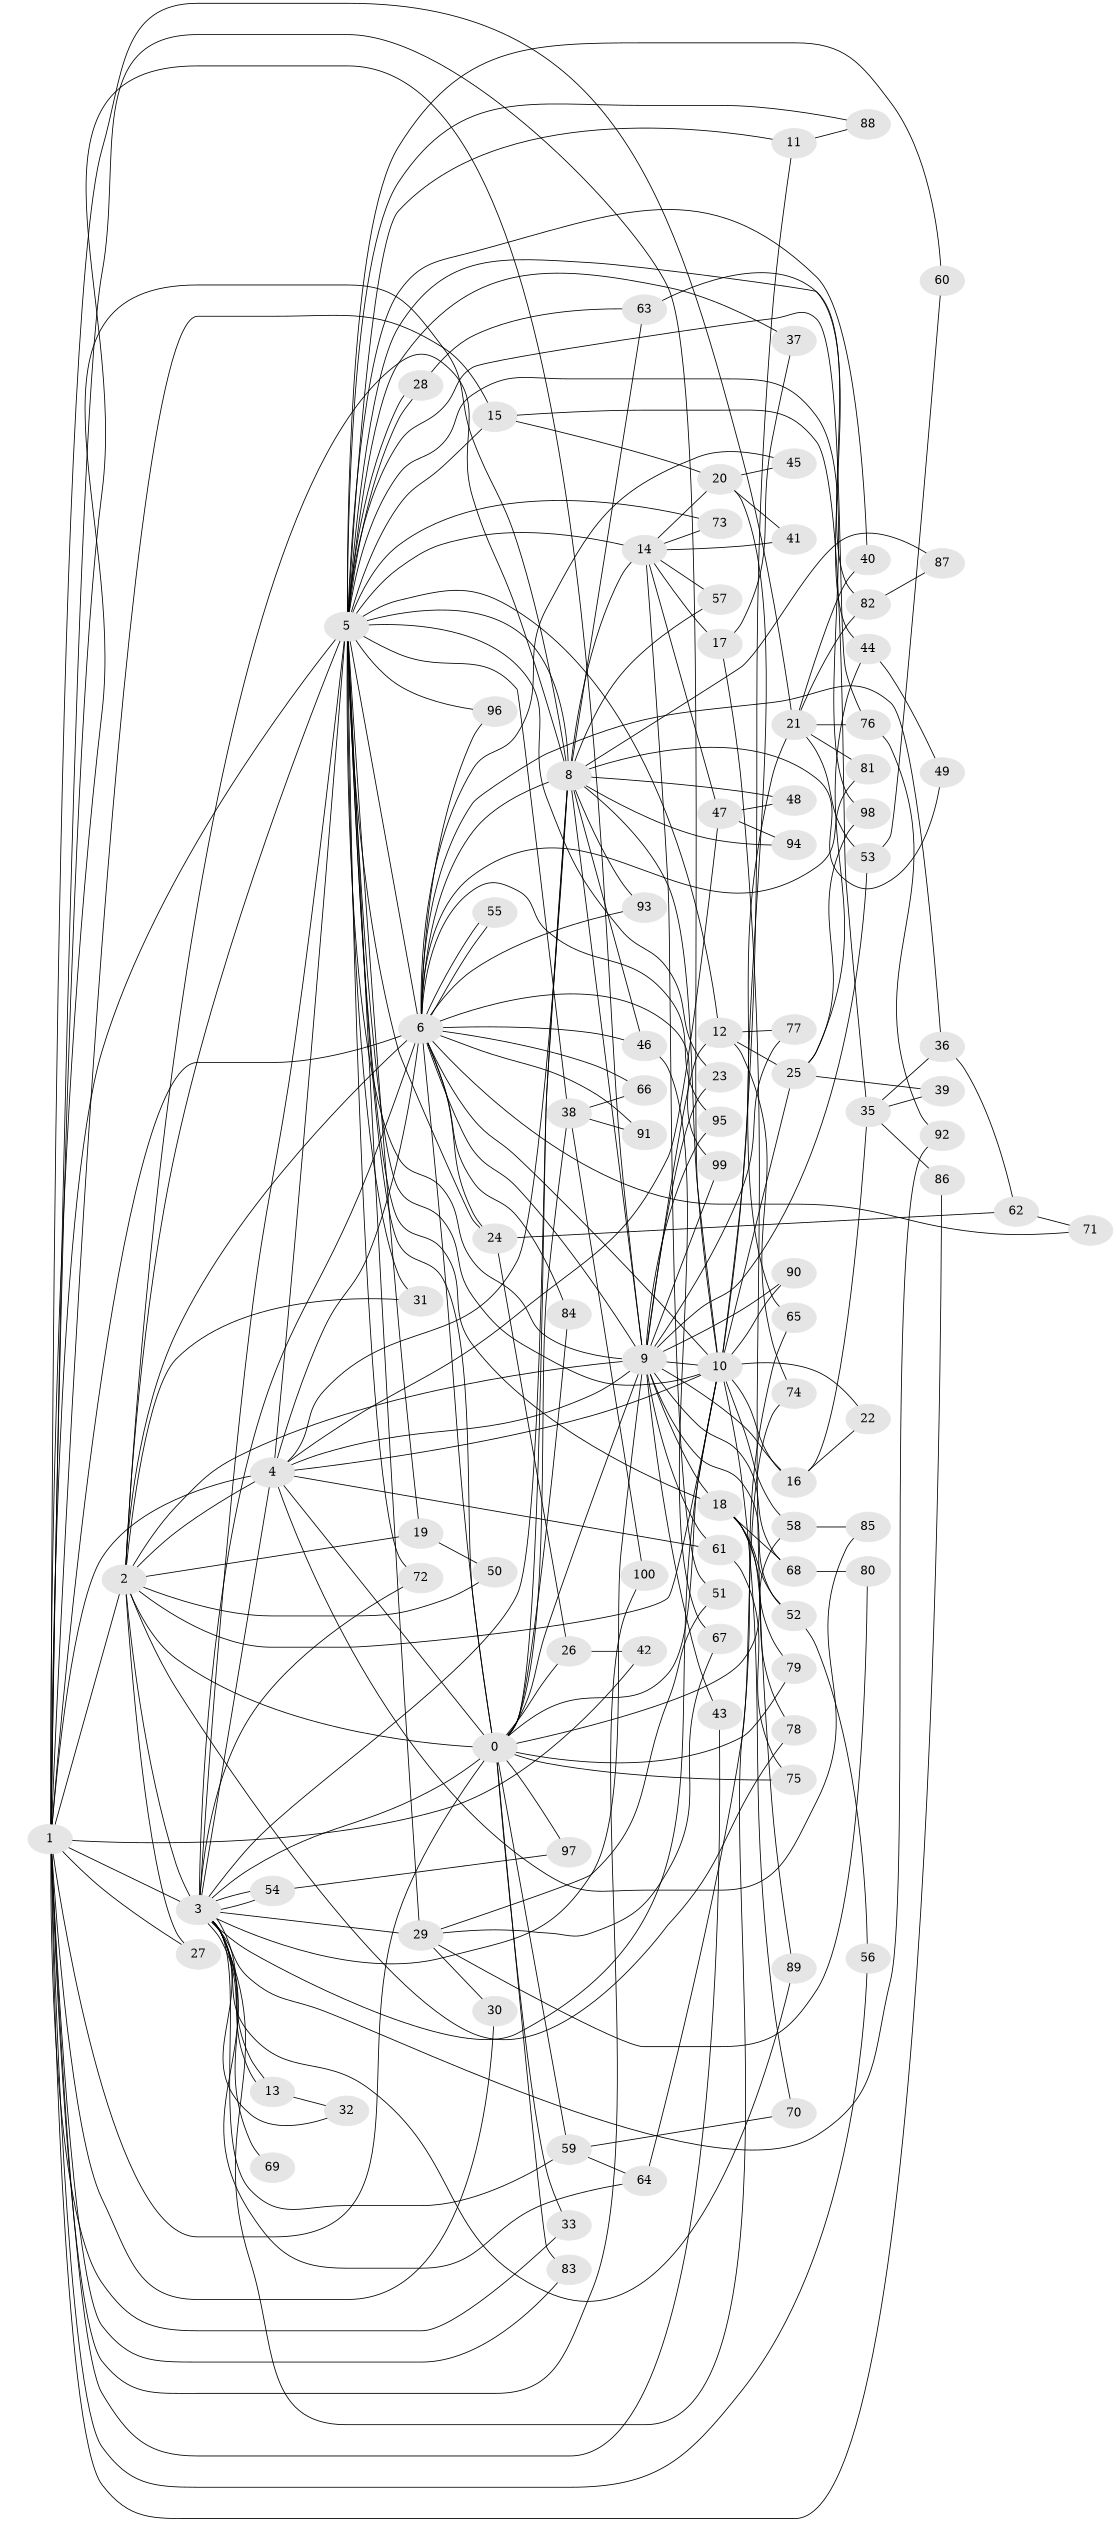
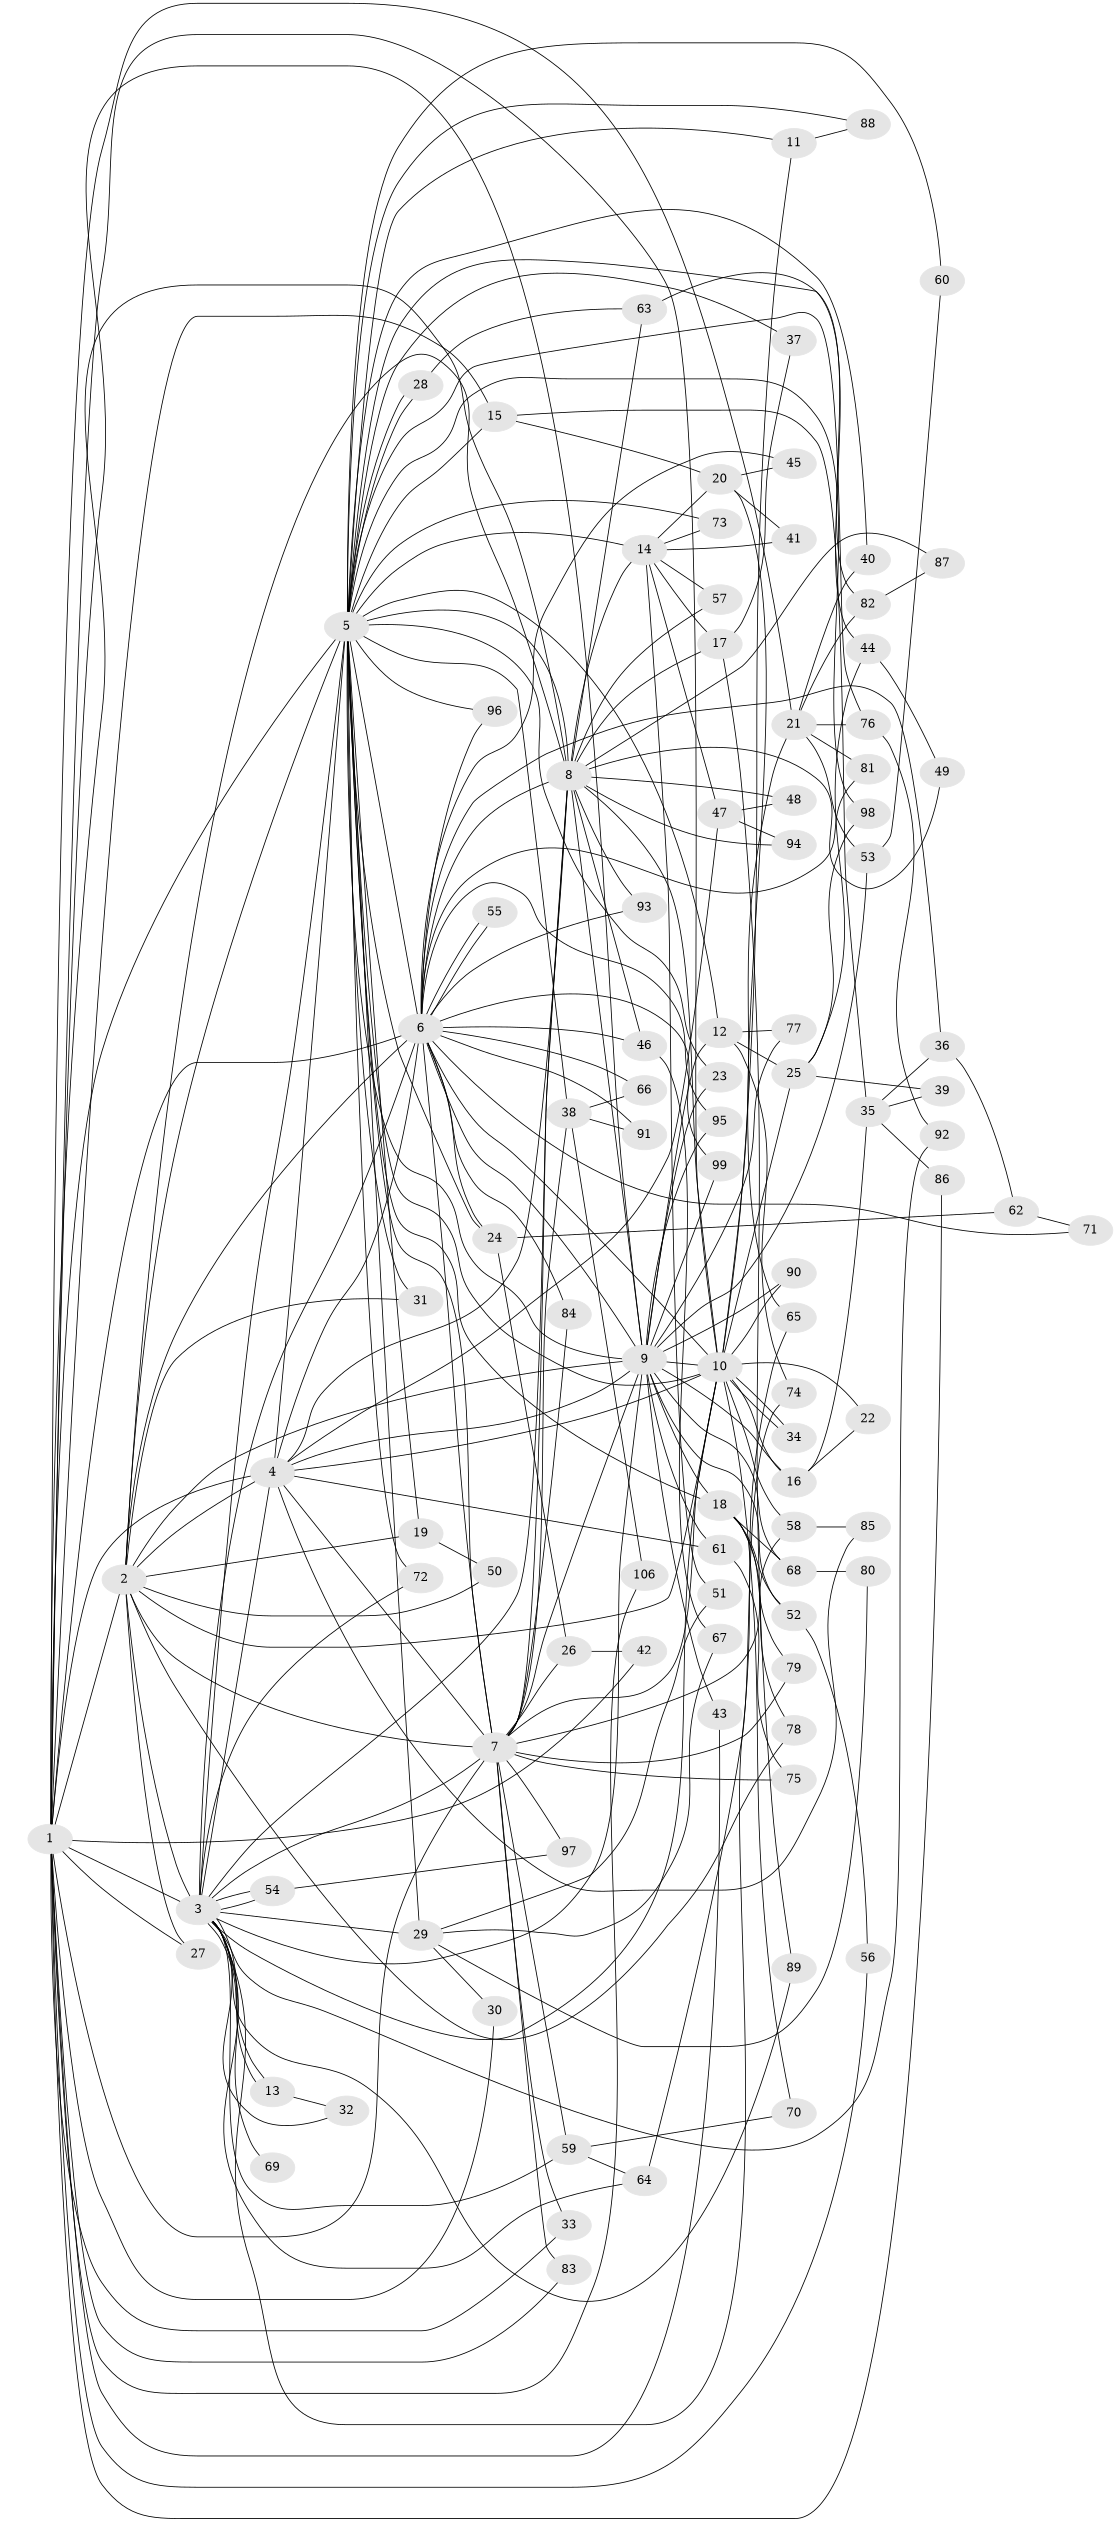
edge "17" -- "8": added
node "34": added
node "100": label "100" -> "106"
node "0": label "0" -> "7"
